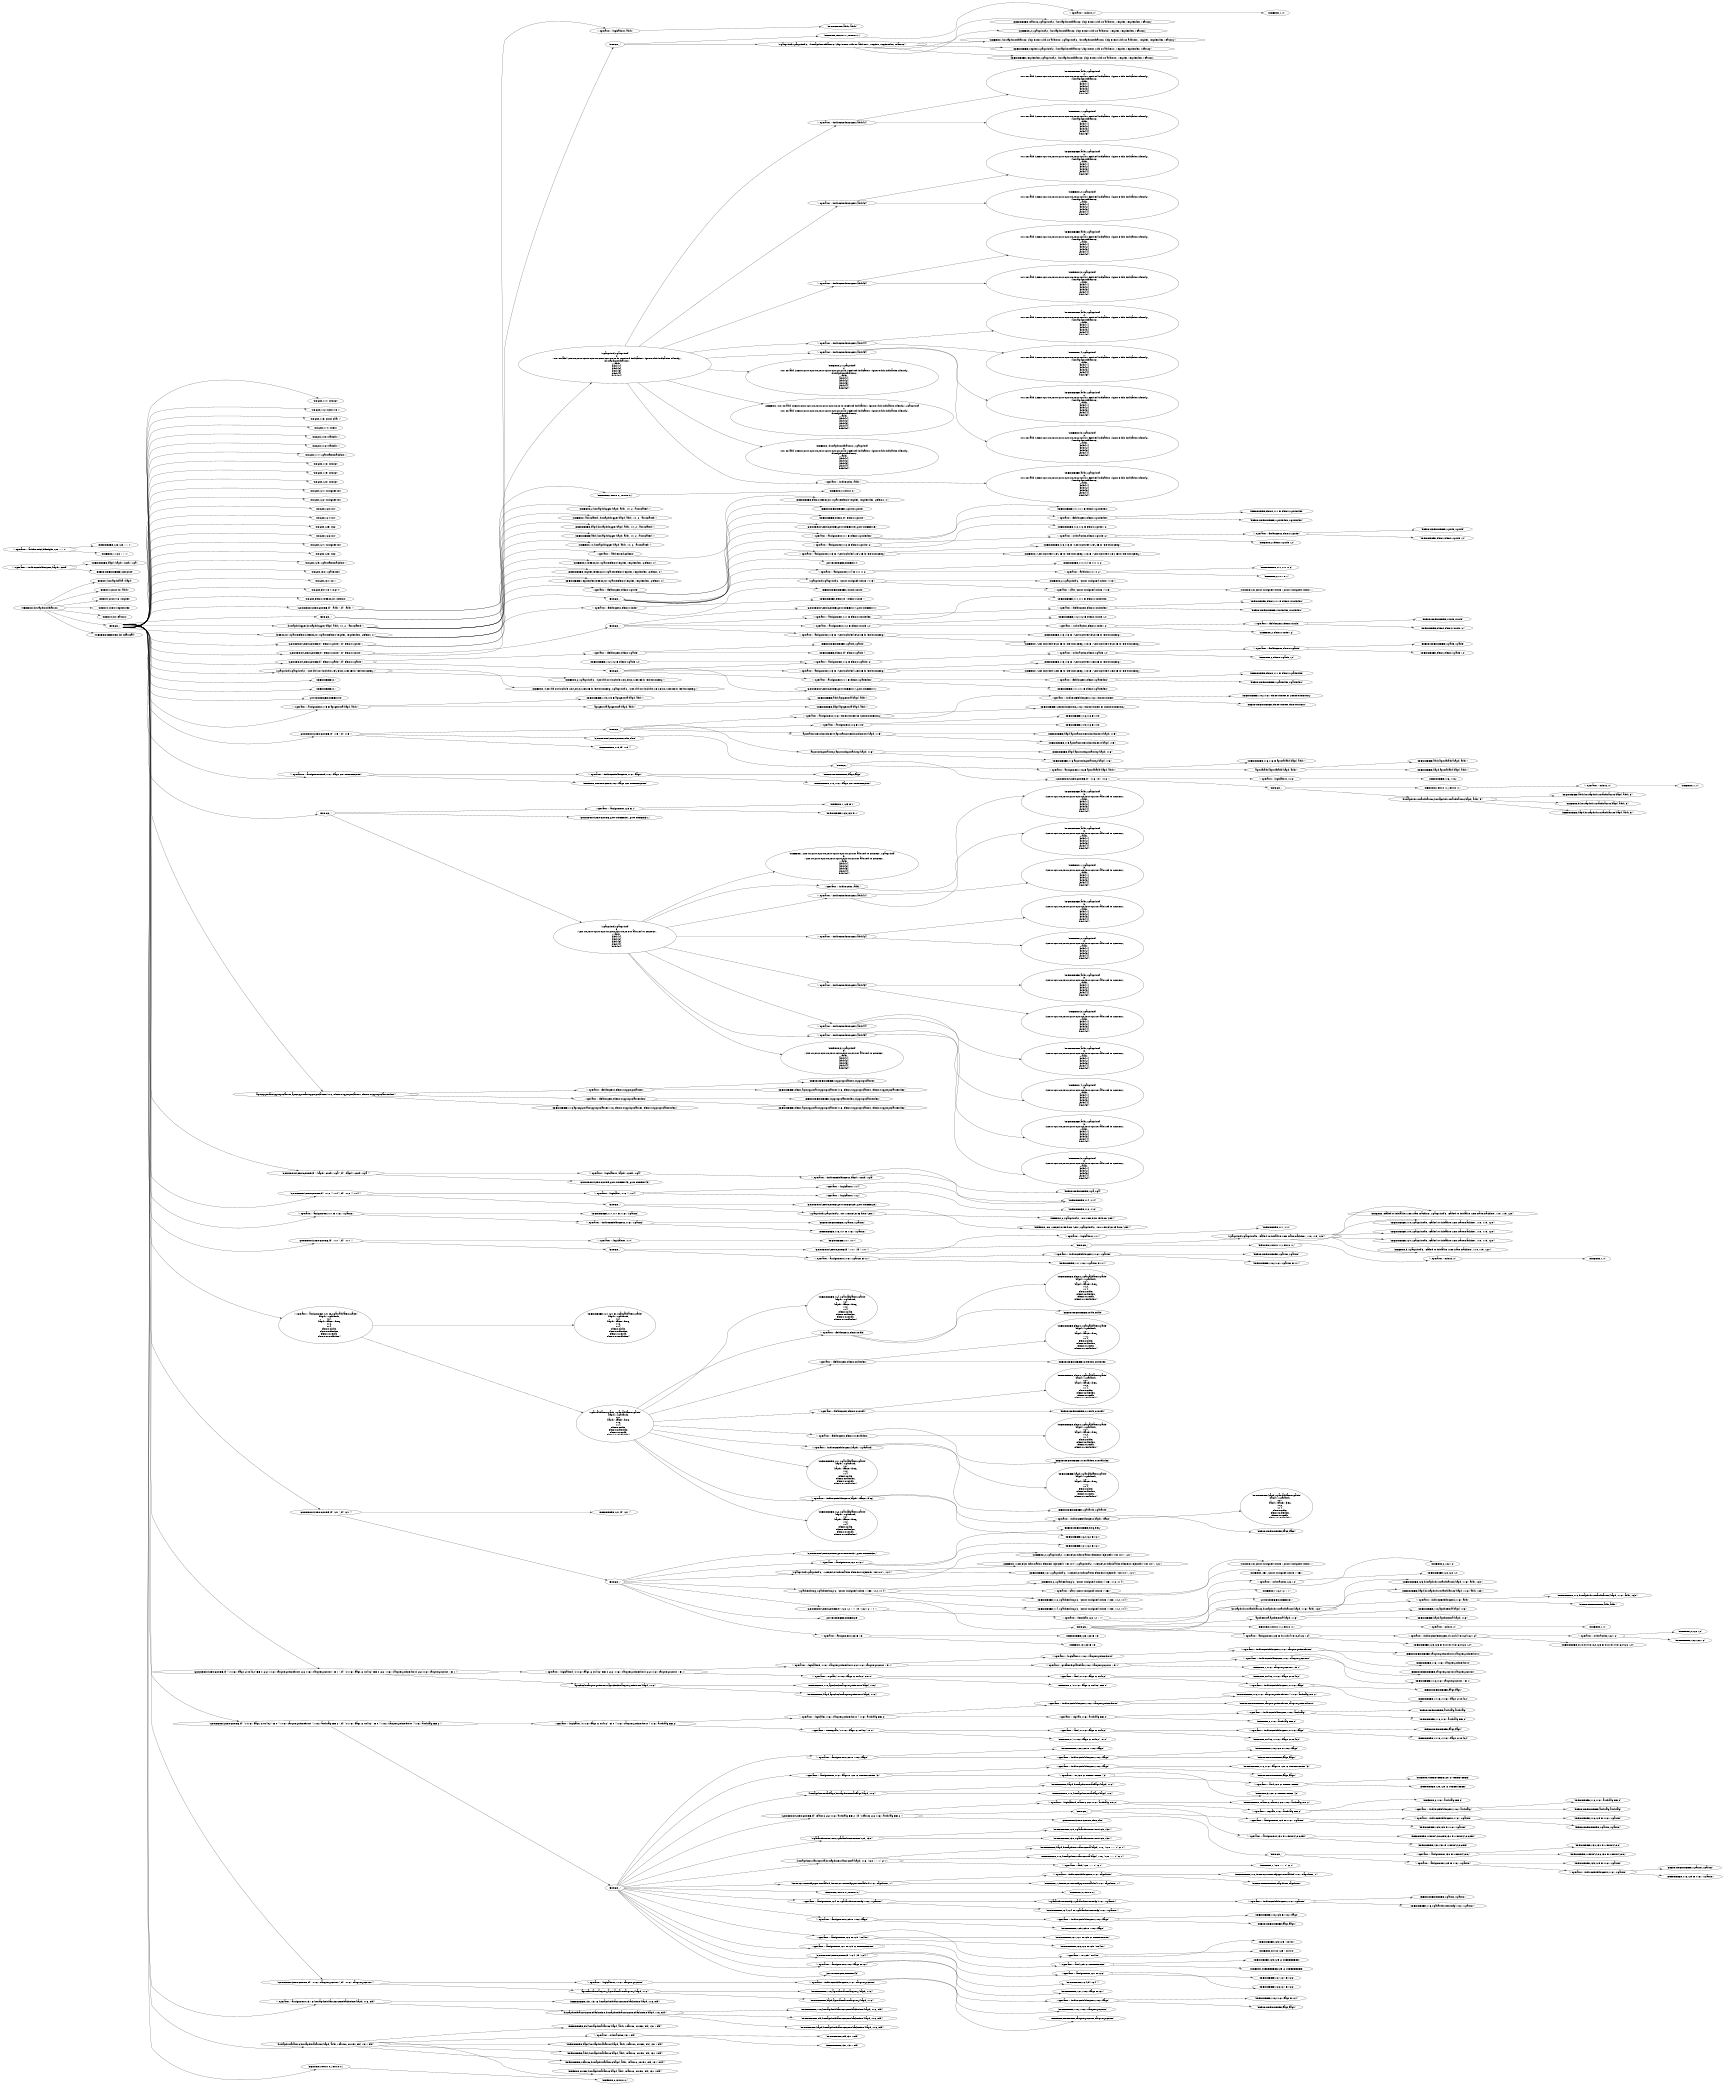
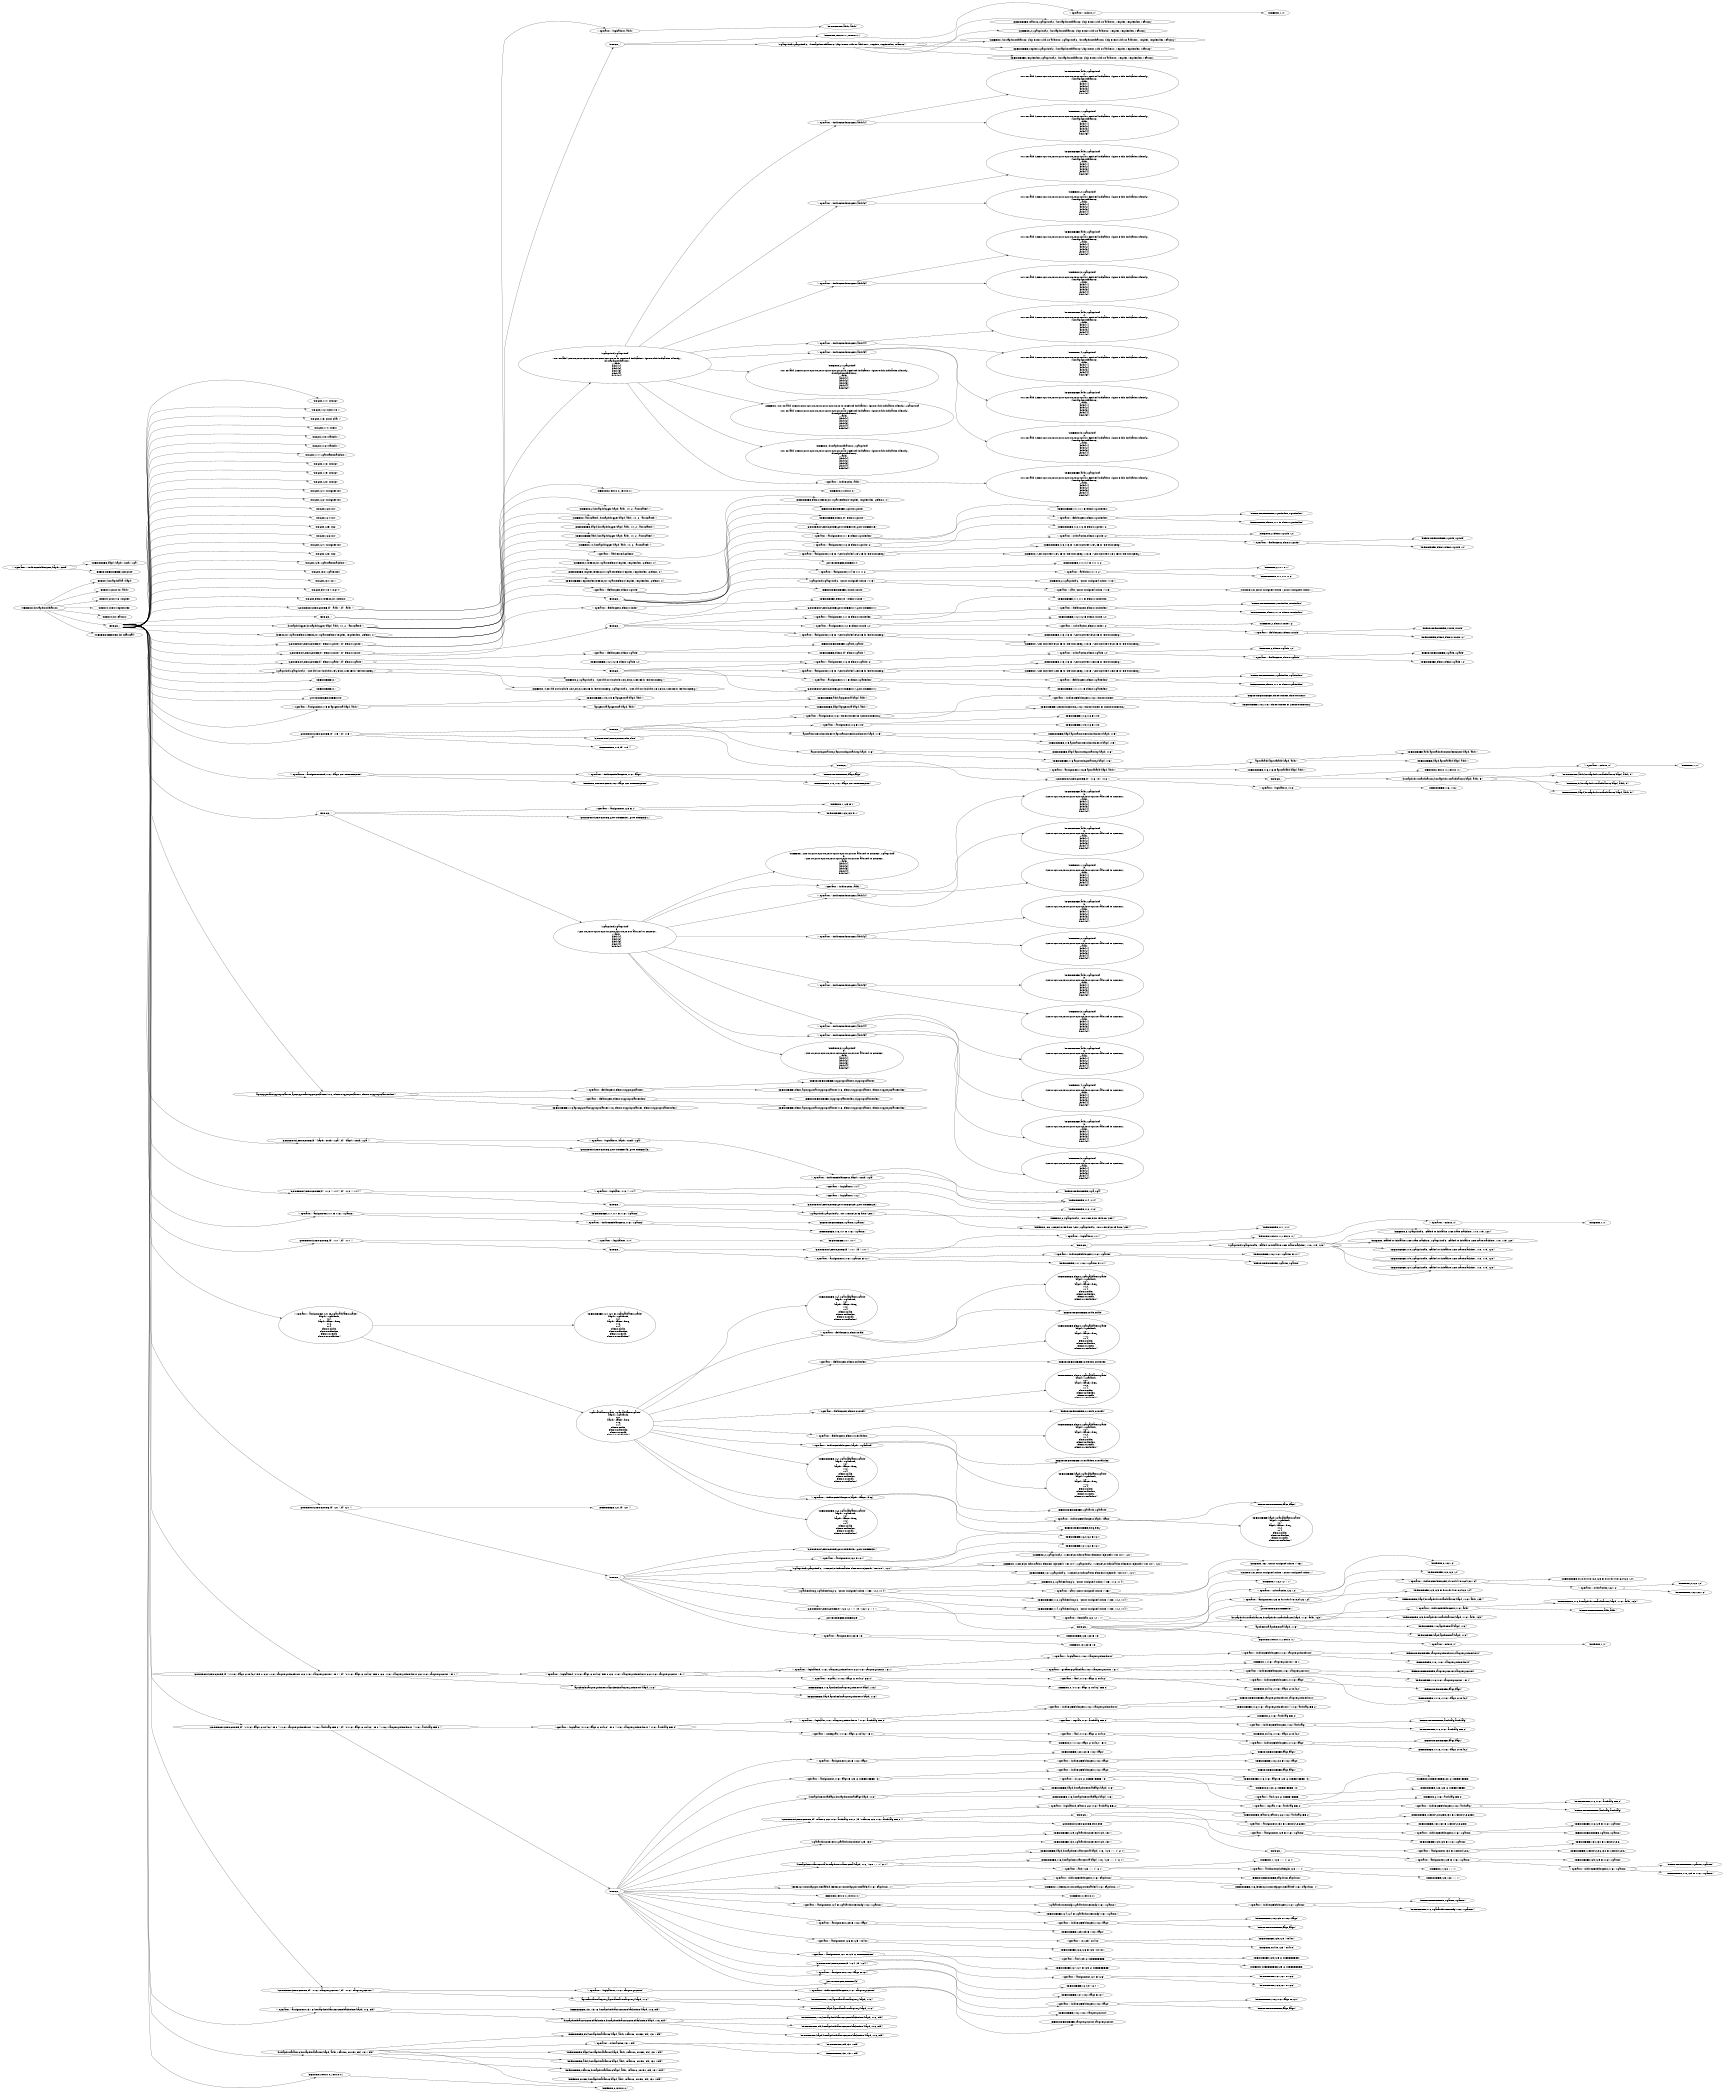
node "(IDENTIFIER,addr,ap_sta_add(hapd, addr))": label "(IDENTIFIER,addr,ap_sta_add(hapd, addr))" -> "(IDENTIFIER,addr,ap_sta_indirectIndexAccess(hapd, addr))"
edge "(<operator>.and,(v28 >> 1) & 1)" -> "(<operator>.arithmeticShiftRight,v28 >> 1)": added
edge "(<operator>.assignment,v26 = v25 | 0x400)" -> "(IDENTIFIER,v27,v27 = v25 & 0xFFFFFBFF)": now "(<operator>.assignment,v27 = v25 & 0xFFFFFBFF)" -> "(IDENTIFIER,v27,v27 = v25 & 0xFFFFFBFF)"
